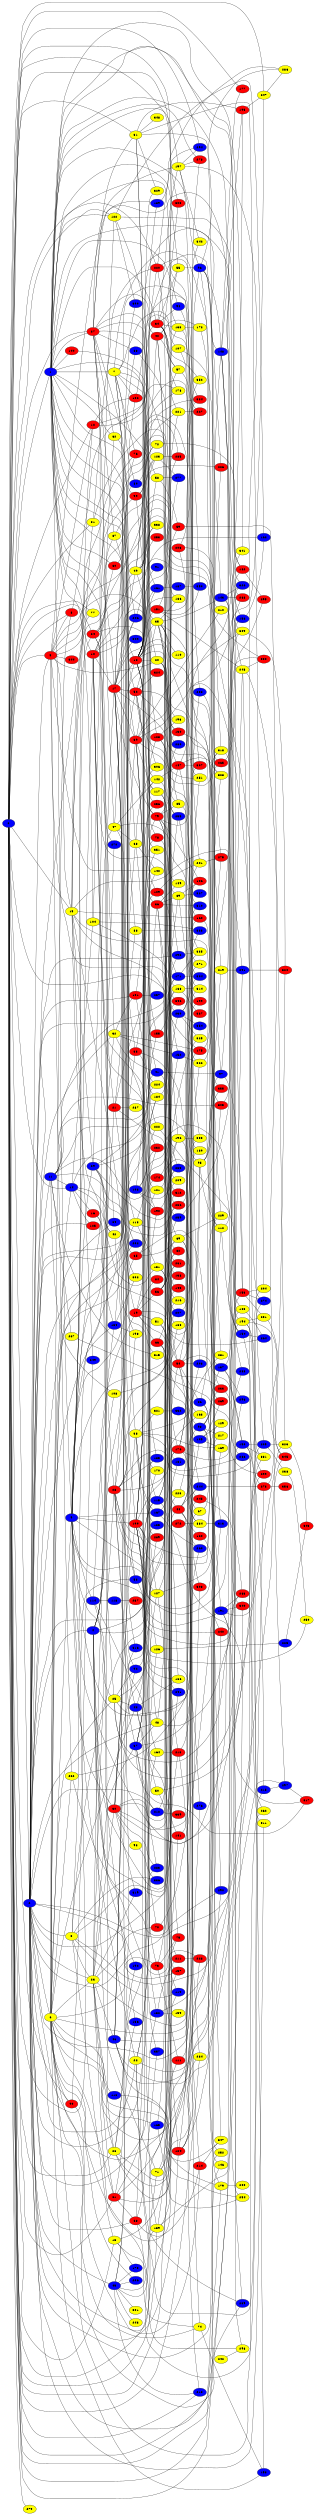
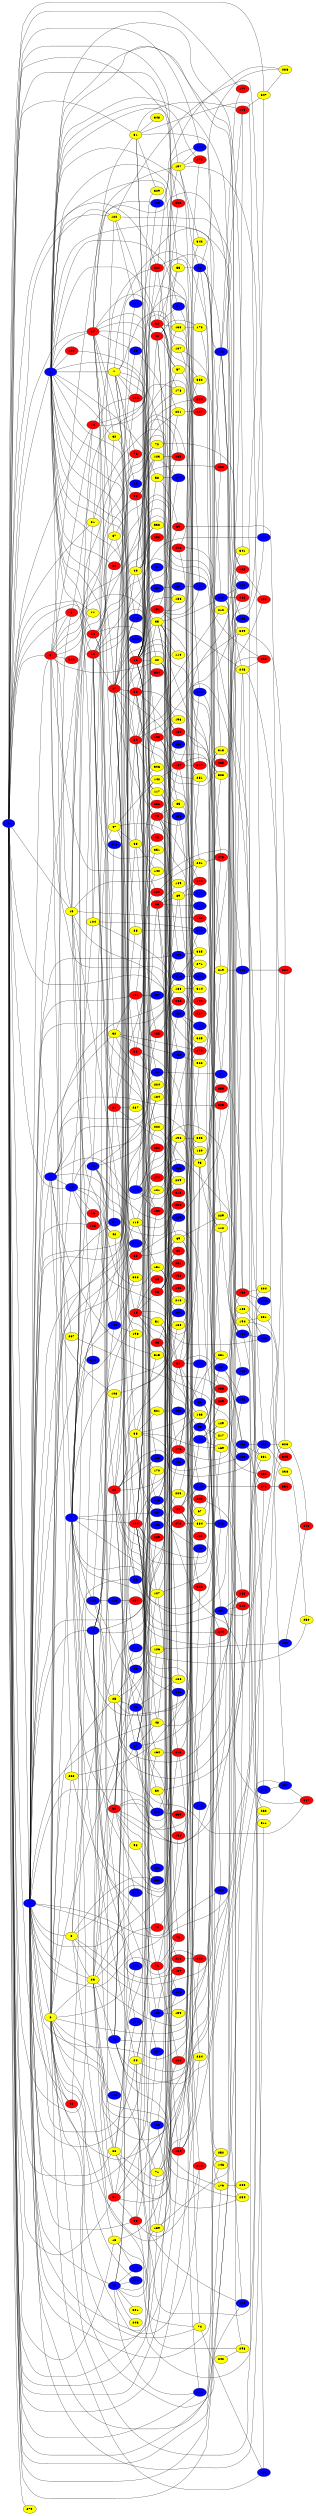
edge "35" -- "196": removed
edge "315" -- "38": added
node "347": removed
